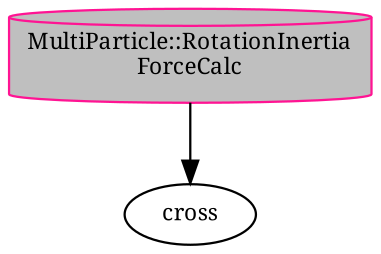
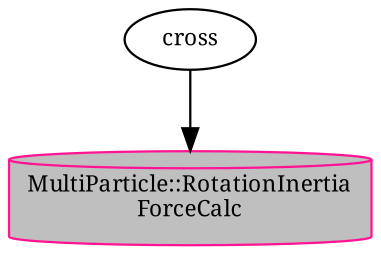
edge "MultiParticle::RotationInertia ForceCalc" -> "cross": reversed
